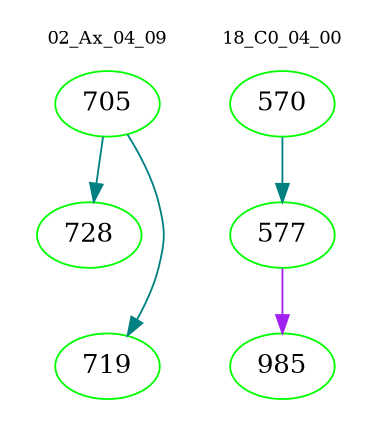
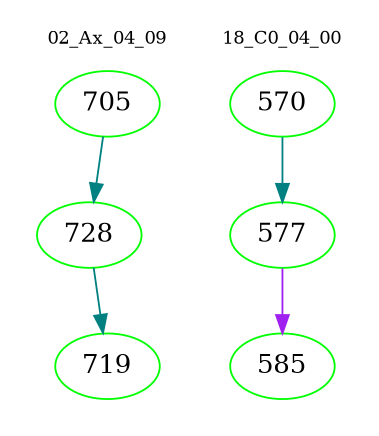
edge "705" -> "719": now "728" -> "719"
node "985": label "985" -> "585"
